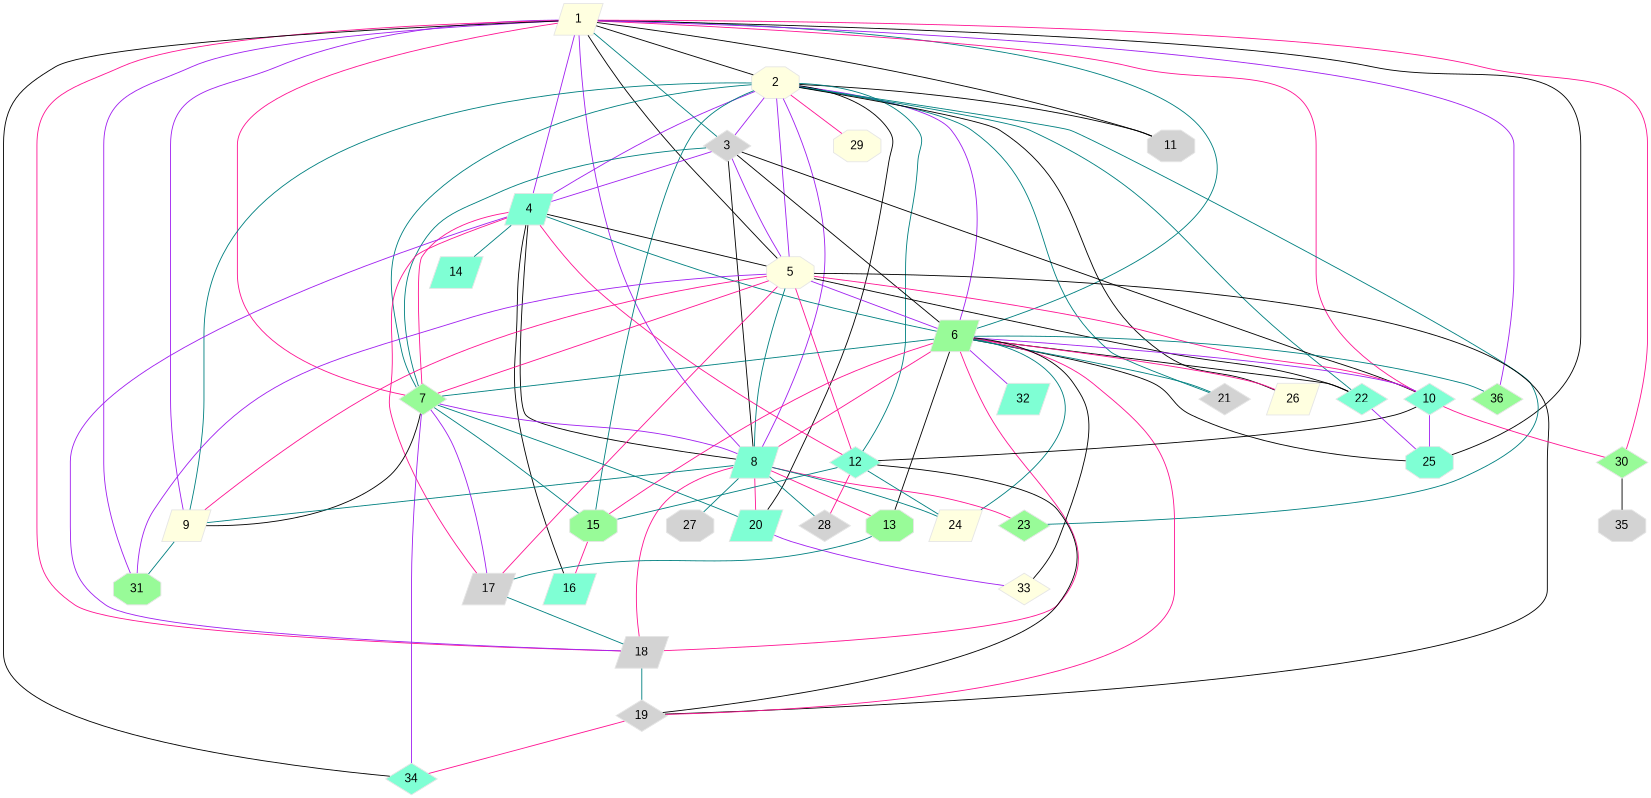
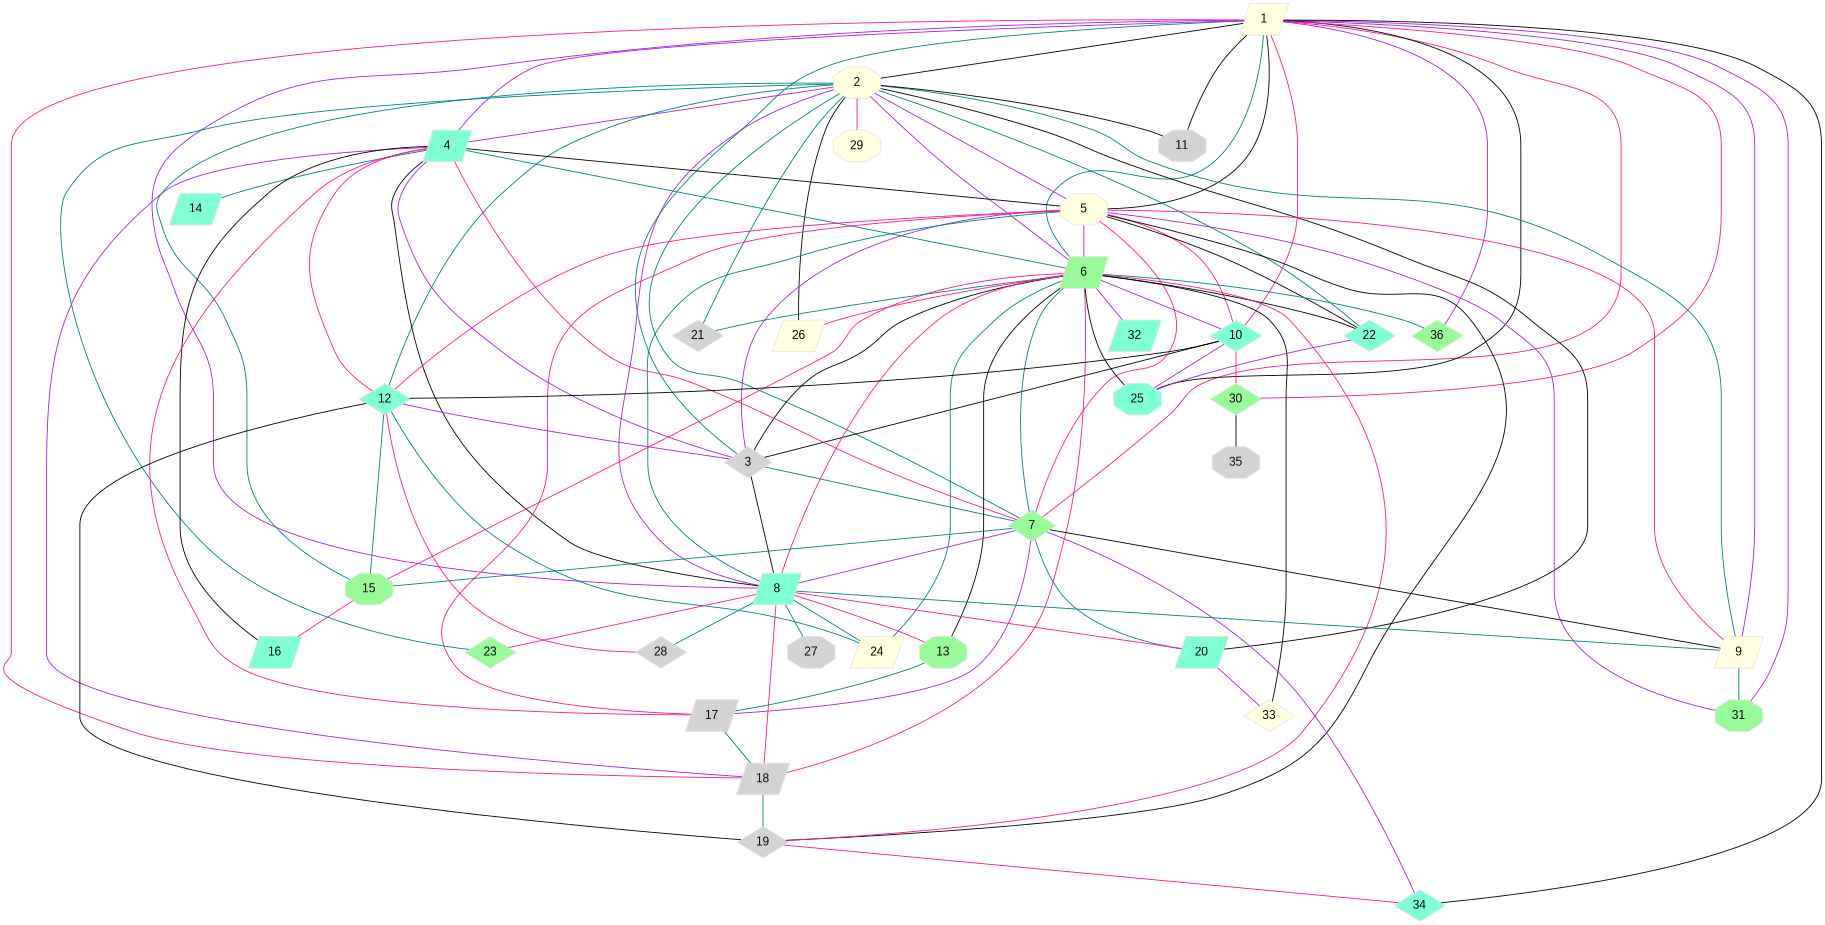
edge "2" -- "3": now "12" -- "3"
